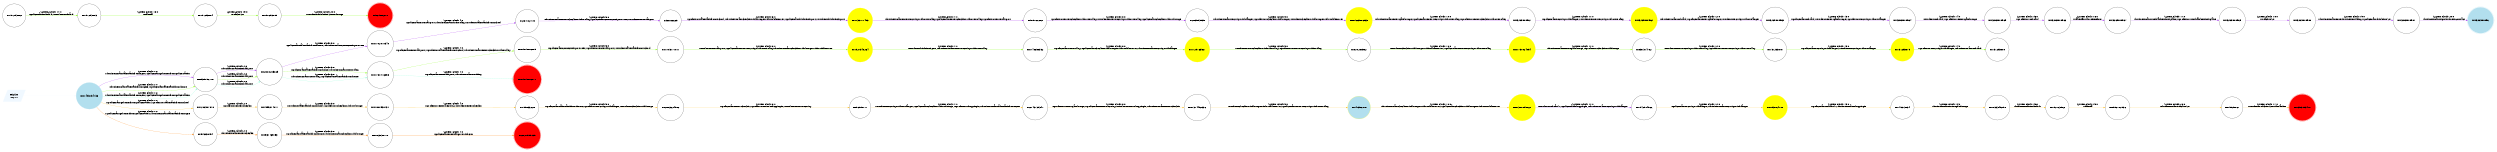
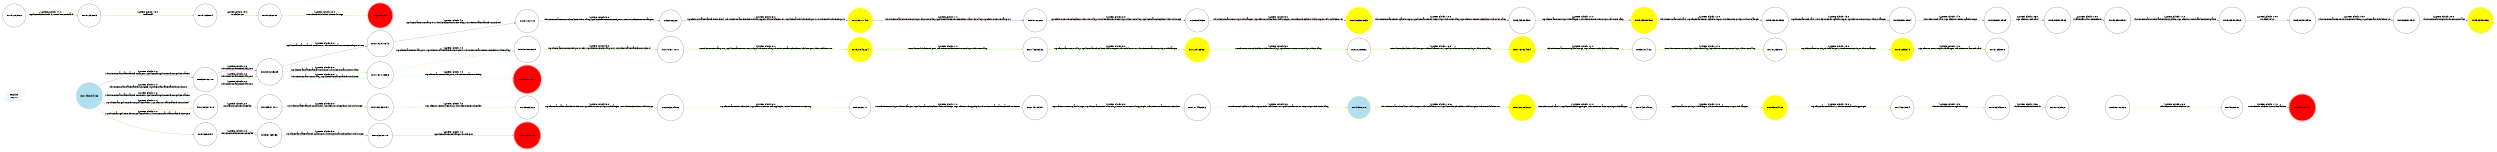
node "N__326980856": fillcolor lightblue2 -> yellow
edge "N_192763562" -> "N__592702936": removed, label "System Clock: 15.0 r_takeoff"
